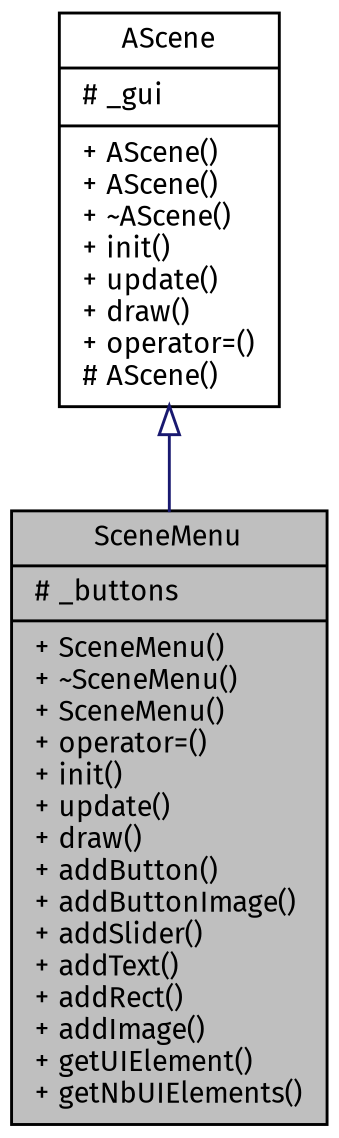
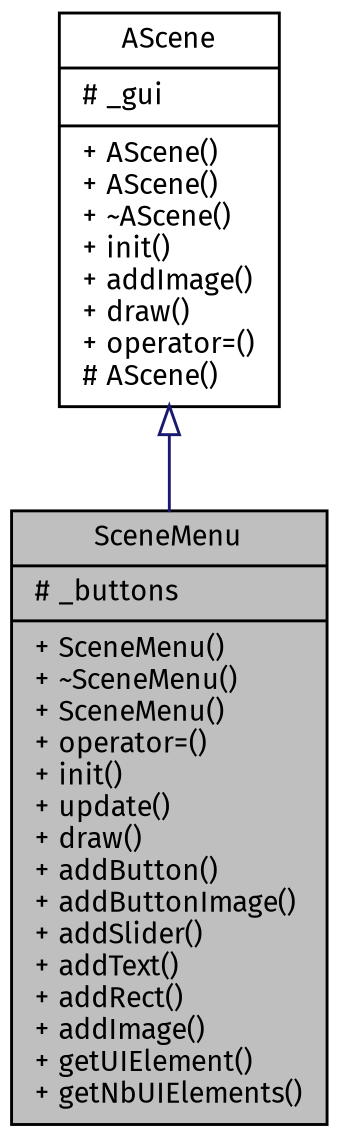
node "AScene": text "+ update()" -> "+ addImage()"
